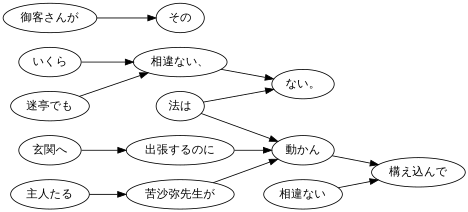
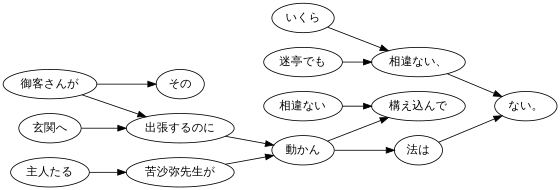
edge "御客さんが" -> "出張するのに": added
edge "法は" -> "動かん": reversed
